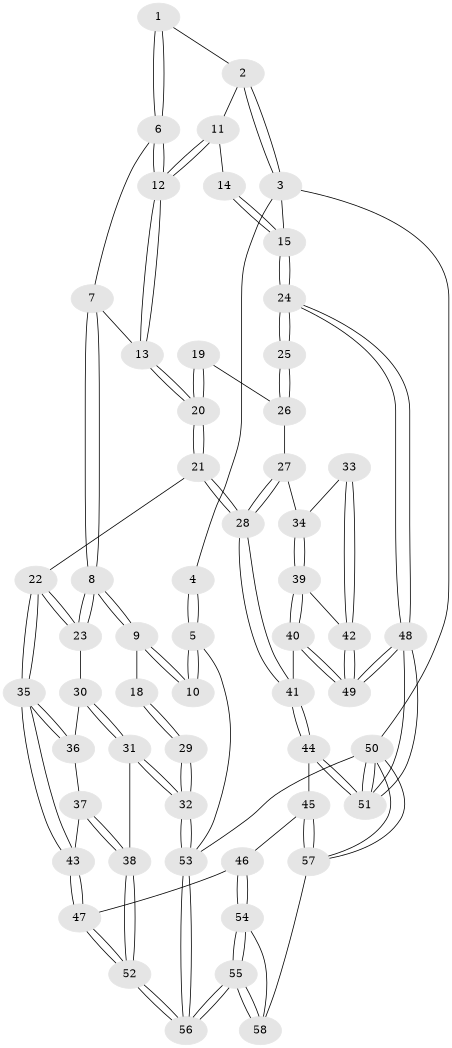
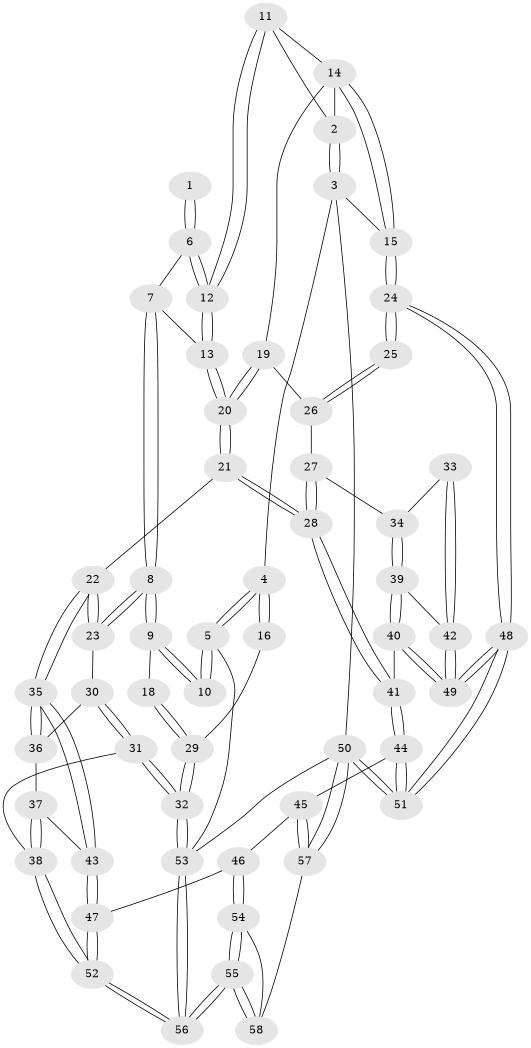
edge "1" -- "2": now "14" -- "2"
edge "14" -- "19": added
node "16": added
